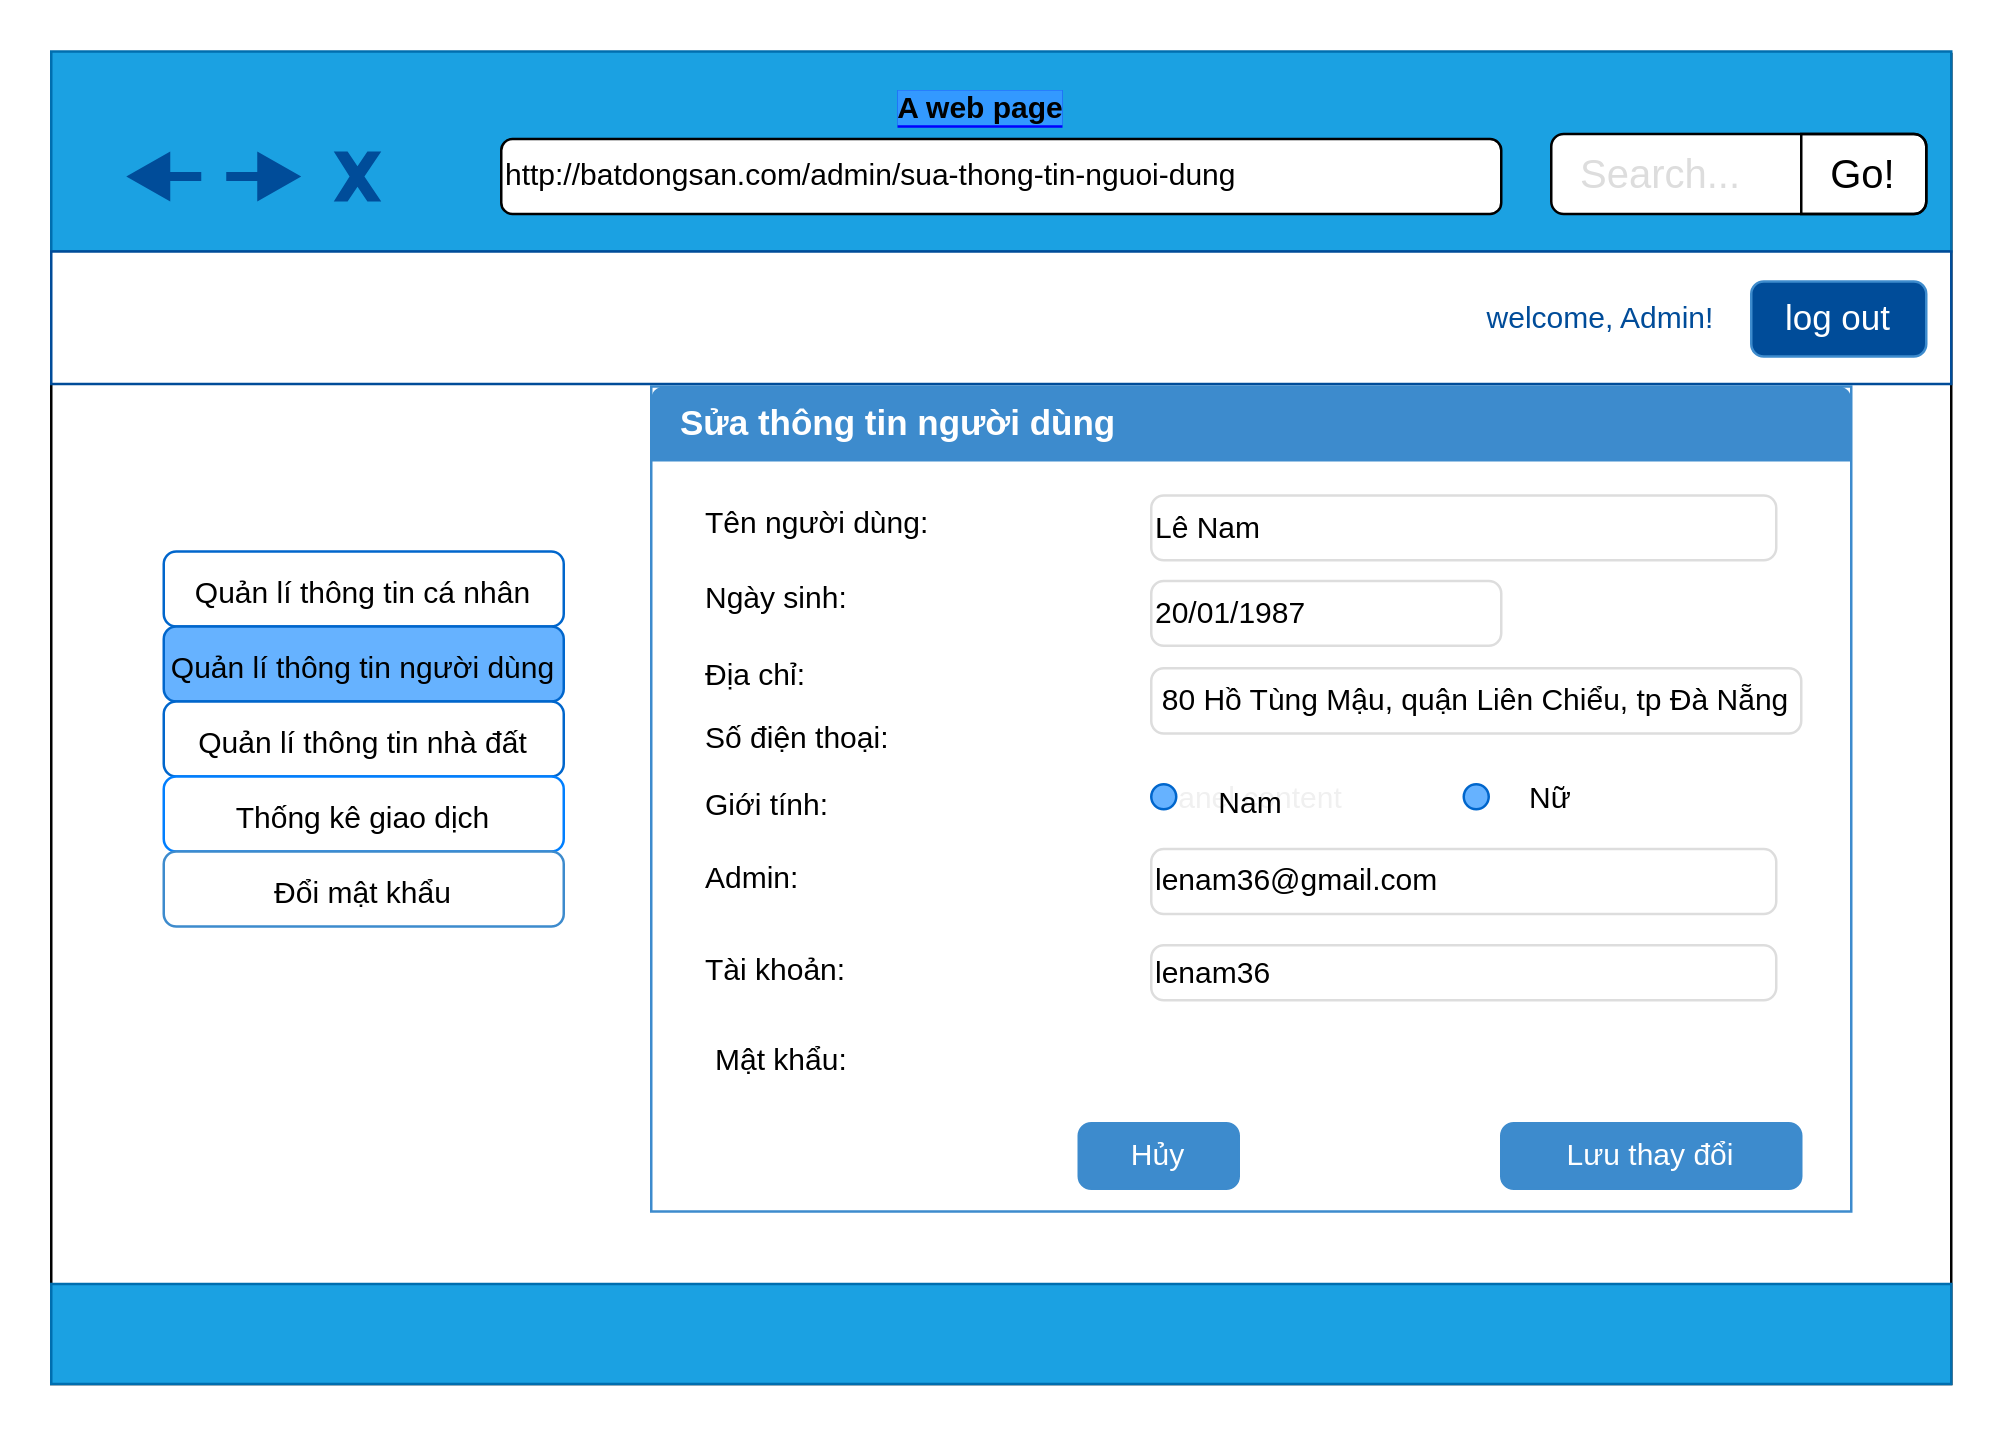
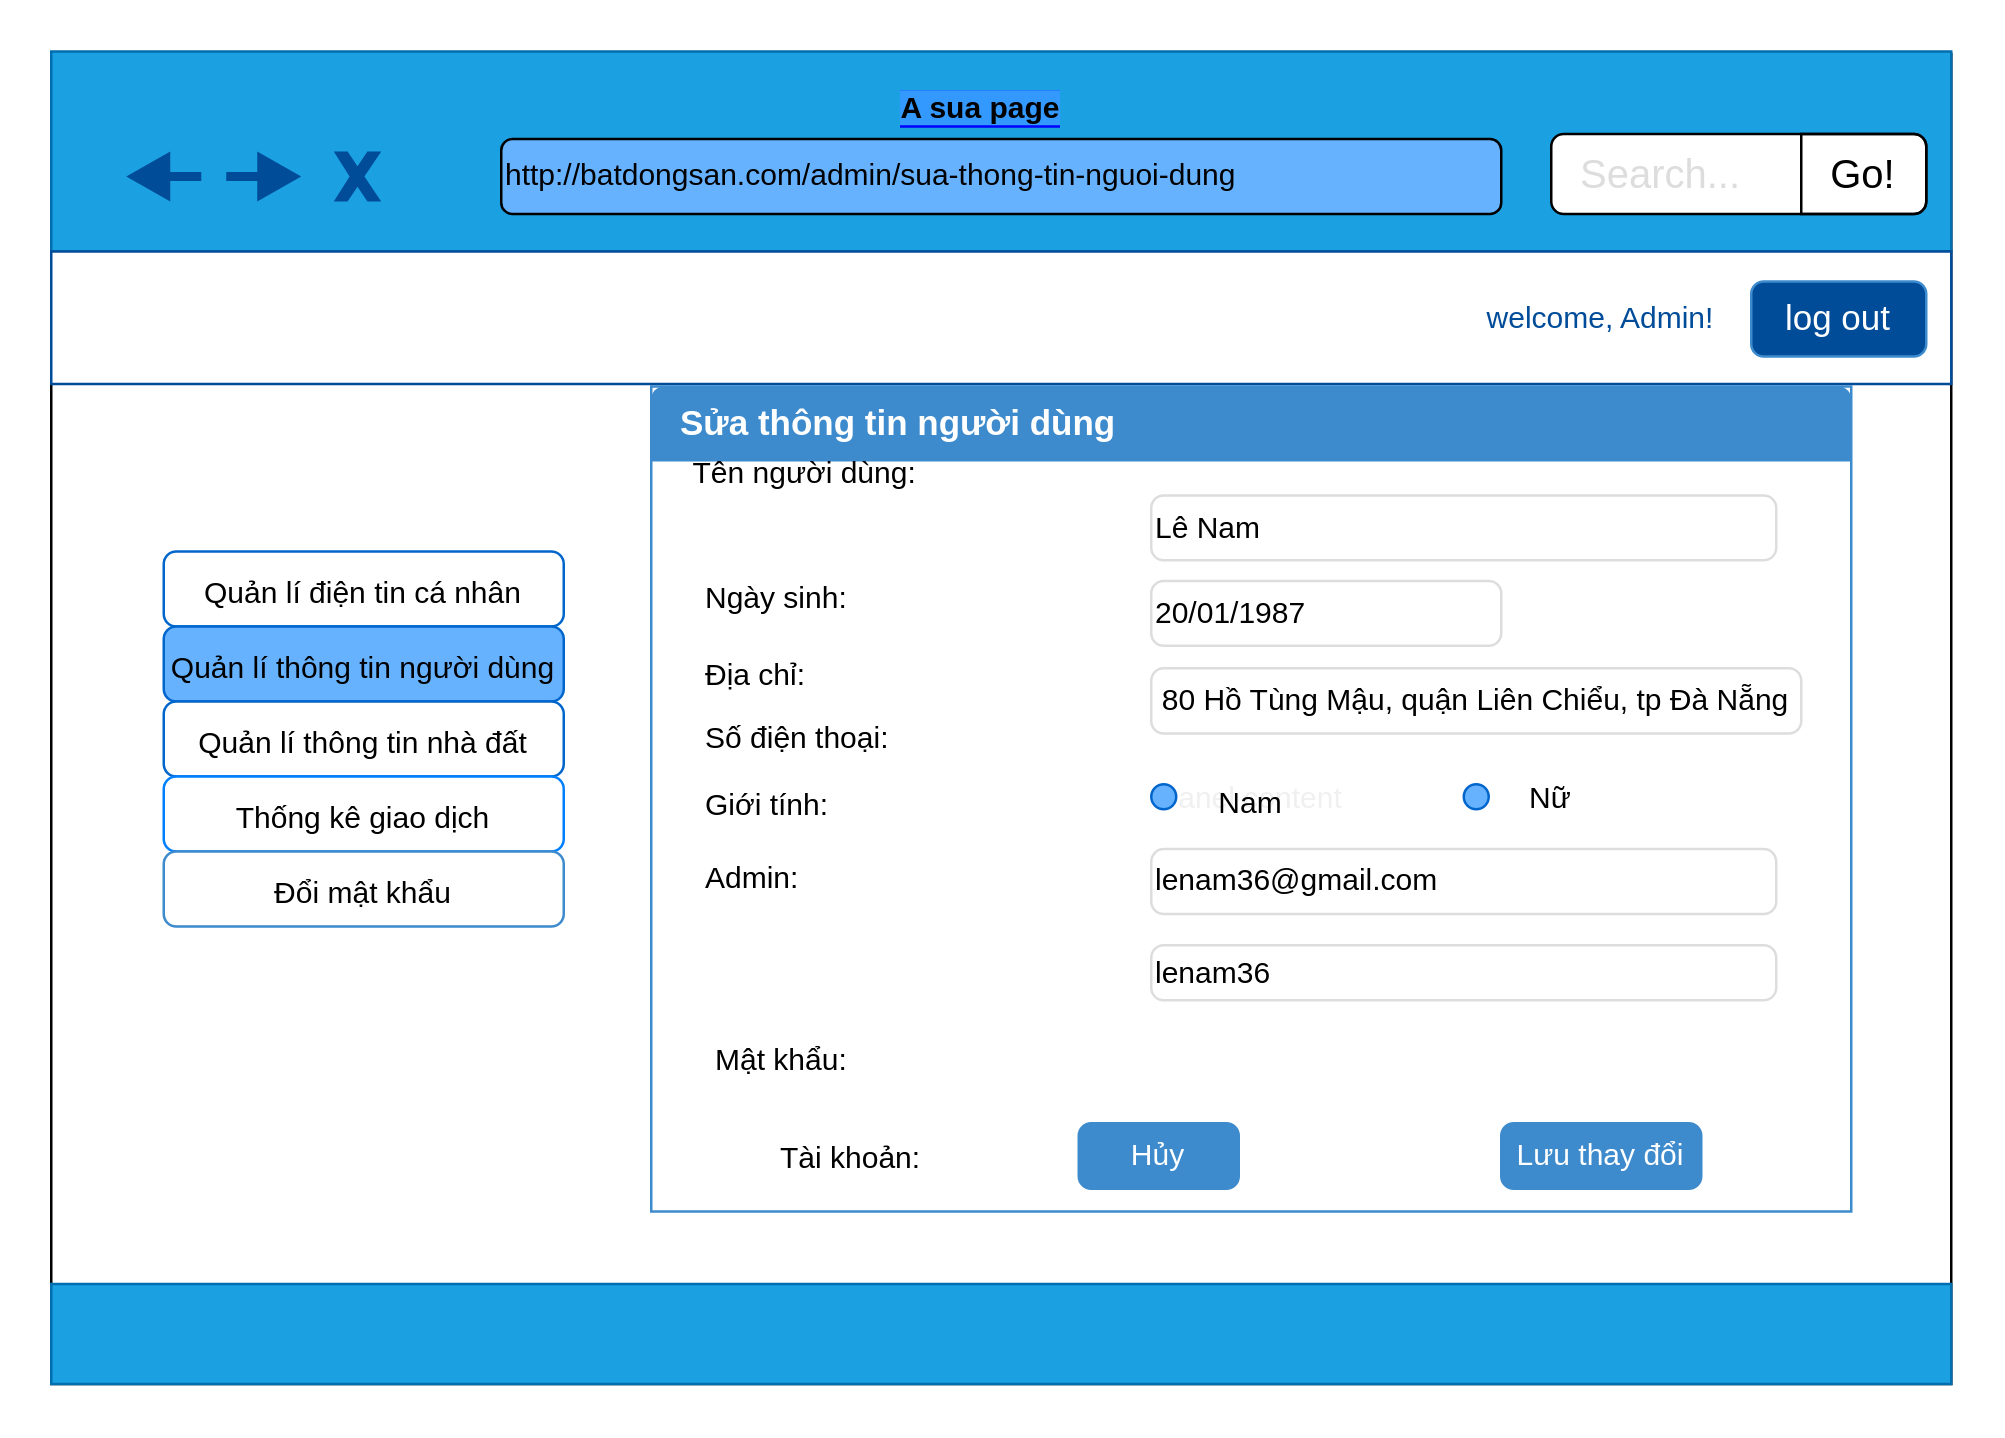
node "A web page": label "A web page" -> "A sua page"
node "http://batdongsan.com/admin/sua-thong-tin-nguoi-dung": fillcolor #ffffff -> #66b2ff
node "Tên người dùng:": moved (851, 525) -> (839, 475)
node "Quản lí thông tin cá nhân": label "Quản lí thông tin cá nhân" -> "Quản lí điện tin cá nhân"
node "Tài khoản:": moved (839, 971) -> (914, 1158)
node "Lưu thay đổi": size 300x65 -> 200x65
